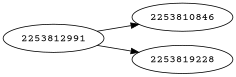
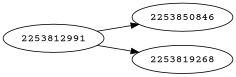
node "2253810846": label "2253810846" -> "2253850846"
node "2253819228": label "2253819228" -> "2253819268"
